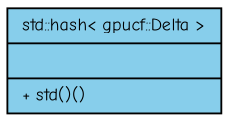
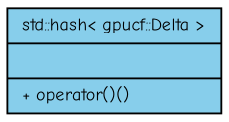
node "std::hash< gpucf::Delta >": text "+ std()()" -> "+ operator()()"
